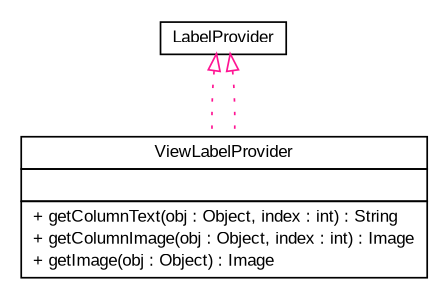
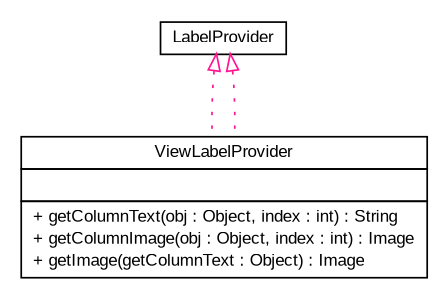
node "ViewLabelProvider": text "+ getImage(obj : Object) : Image" -> "+ getImage(getColumnText : Object) : Image"
